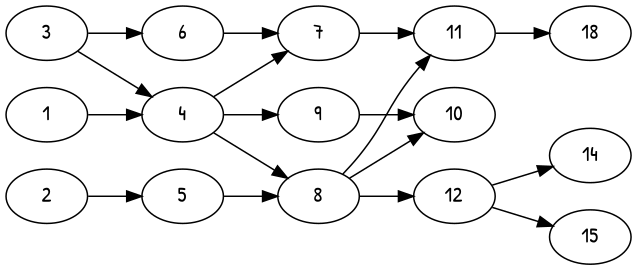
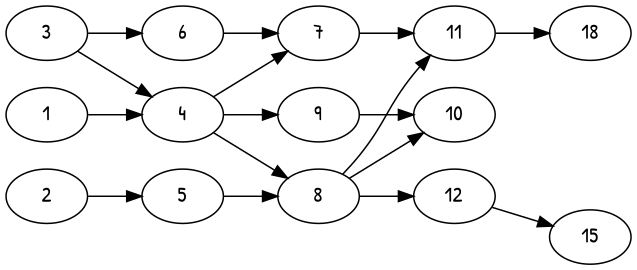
node "14": removed
